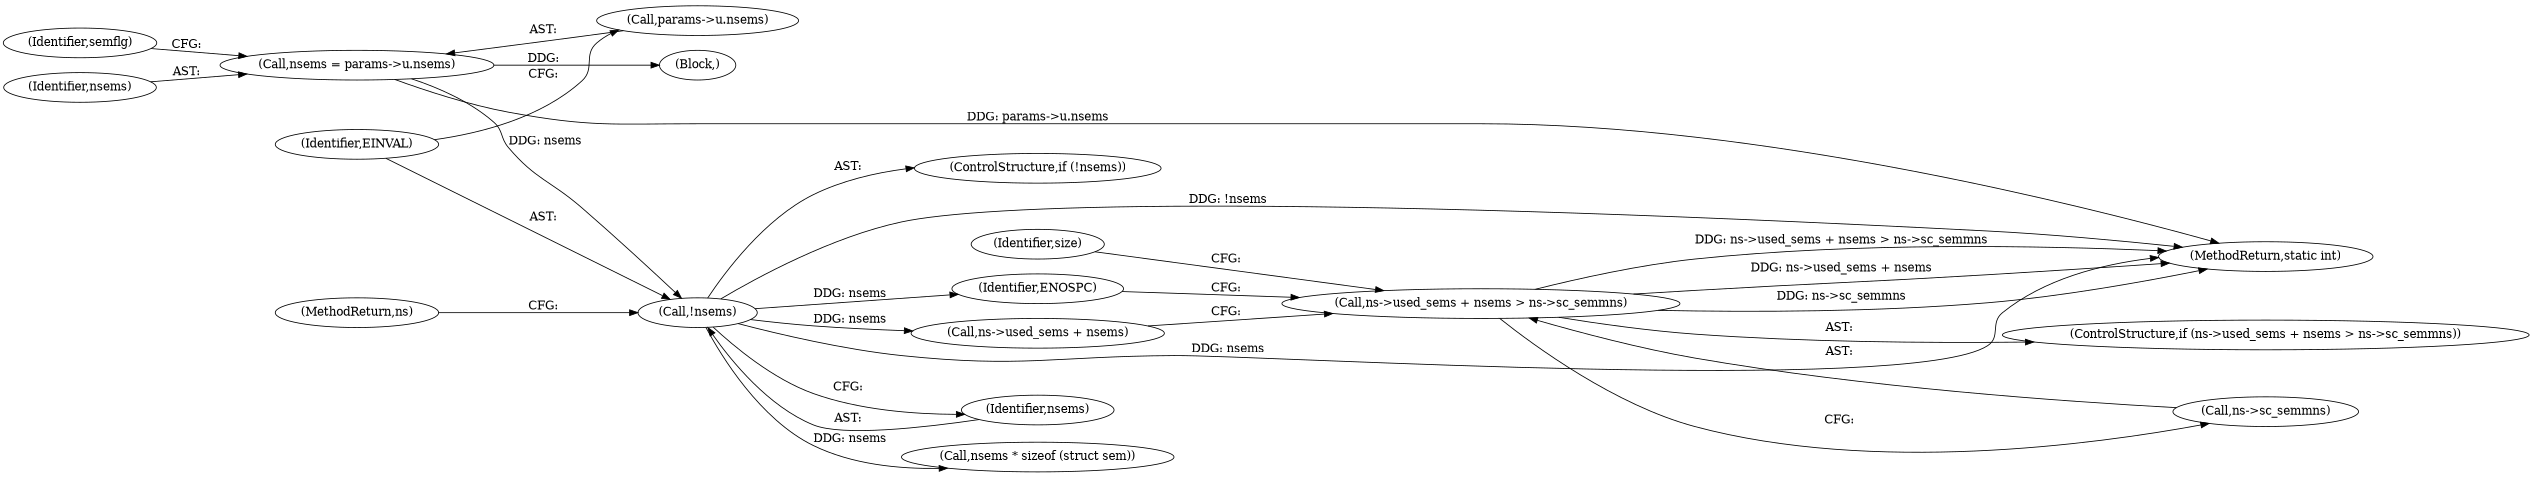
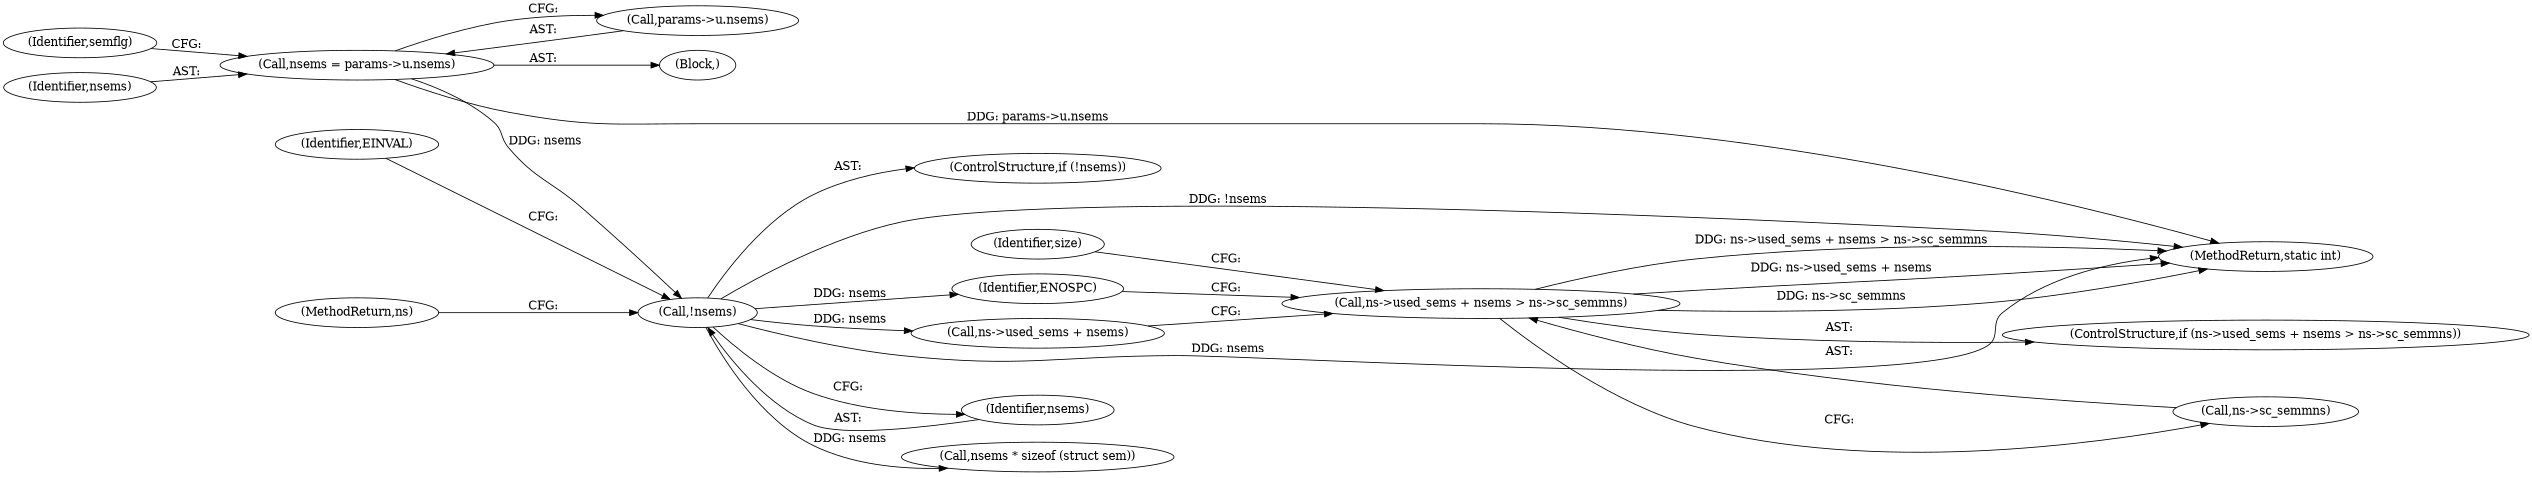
edge "(Call,nsems = params->u.nsems)" -> "(Block,)": label "DDG: " -> "AST: "
edge "(Identifier,EINVAL)" -> "(Call,params->u.nsems)": now "(Call,nsems = params->u.nsems)" -> "(Call,params->u.nsems)"
edge "(Identifier,EINVAL)" -> "(Call,!nsems)": label "AST: " -> "CFG: "
